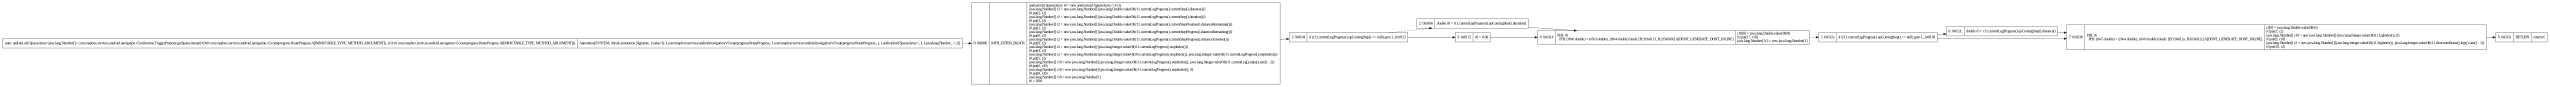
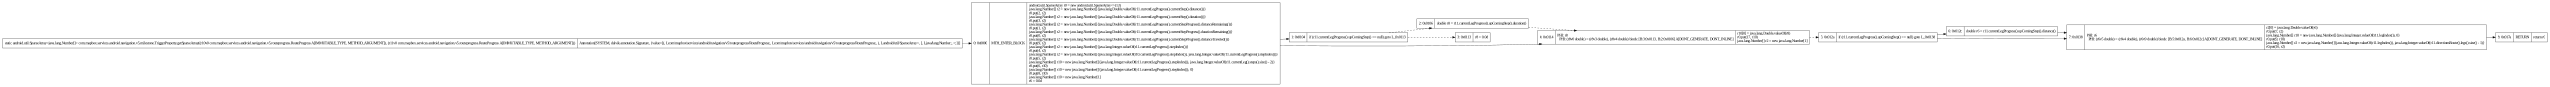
edge "2: 0x0106" -> "4: 0x0114": style solid -> dashed
edge "1: 0x0104" -> "3: 0x0113": style solid -> dashed
edge "3: 0x0113" -> "4: 0x0114": now "0: 0x0000" -> "4: 0x0114"
